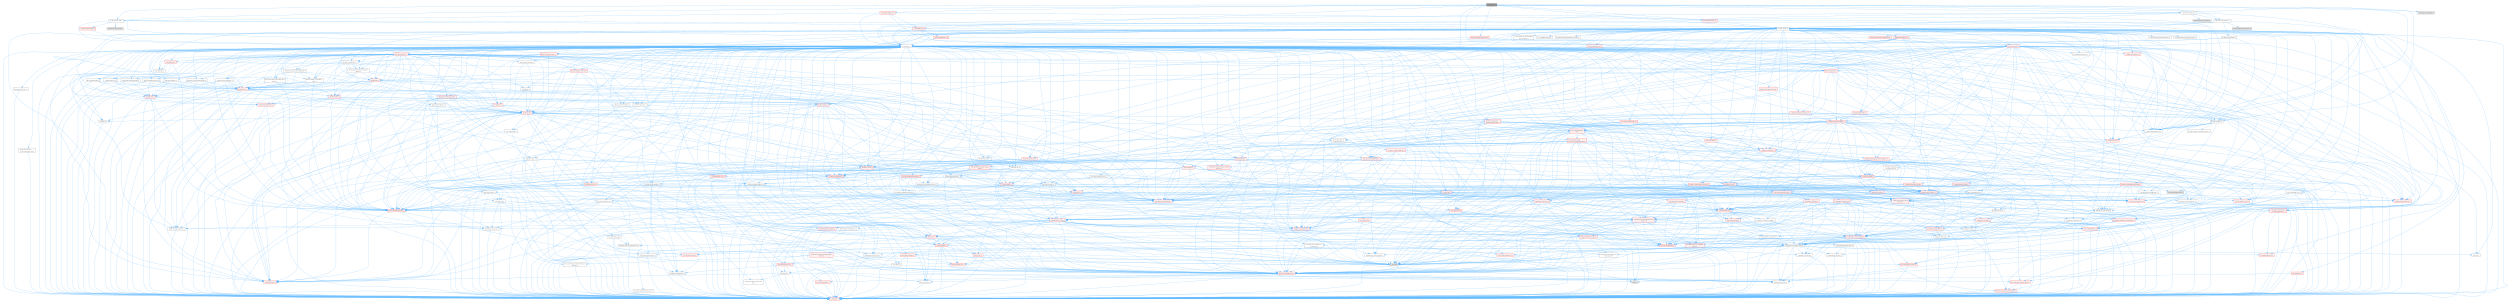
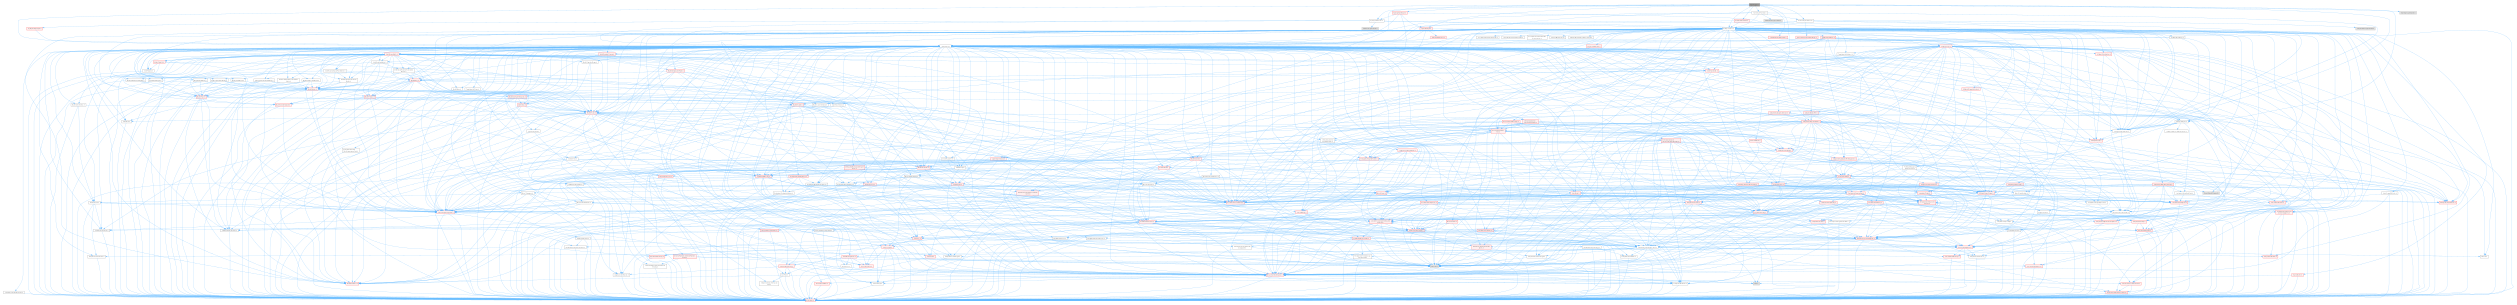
edge "Math/IntPoint.h" -> "Containers/UnrealString.h": now "Math/IntPoint.h" -> "Templates/PointerIsConvertible FromTo.h"
